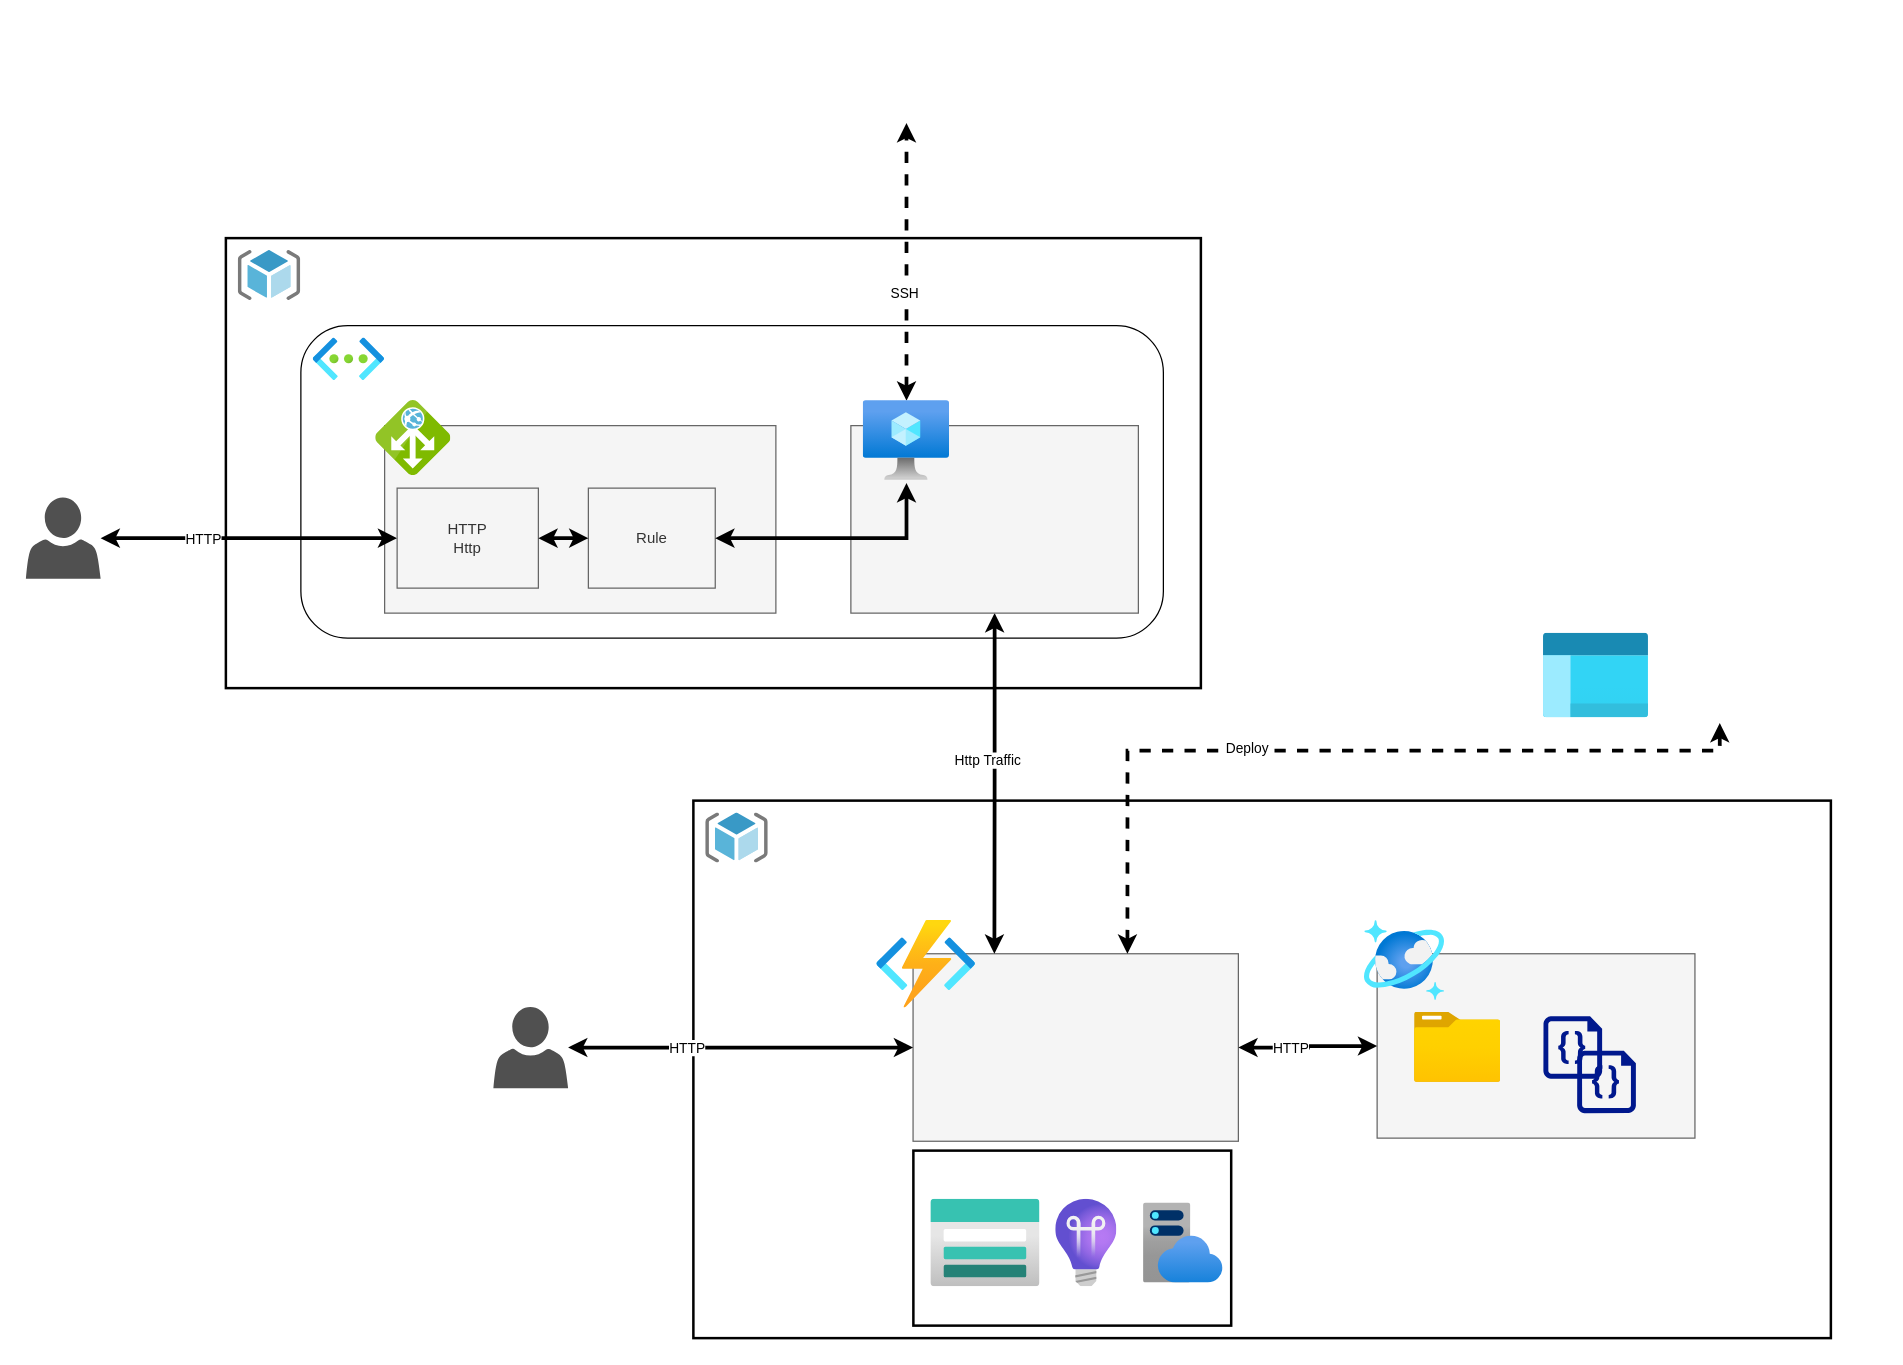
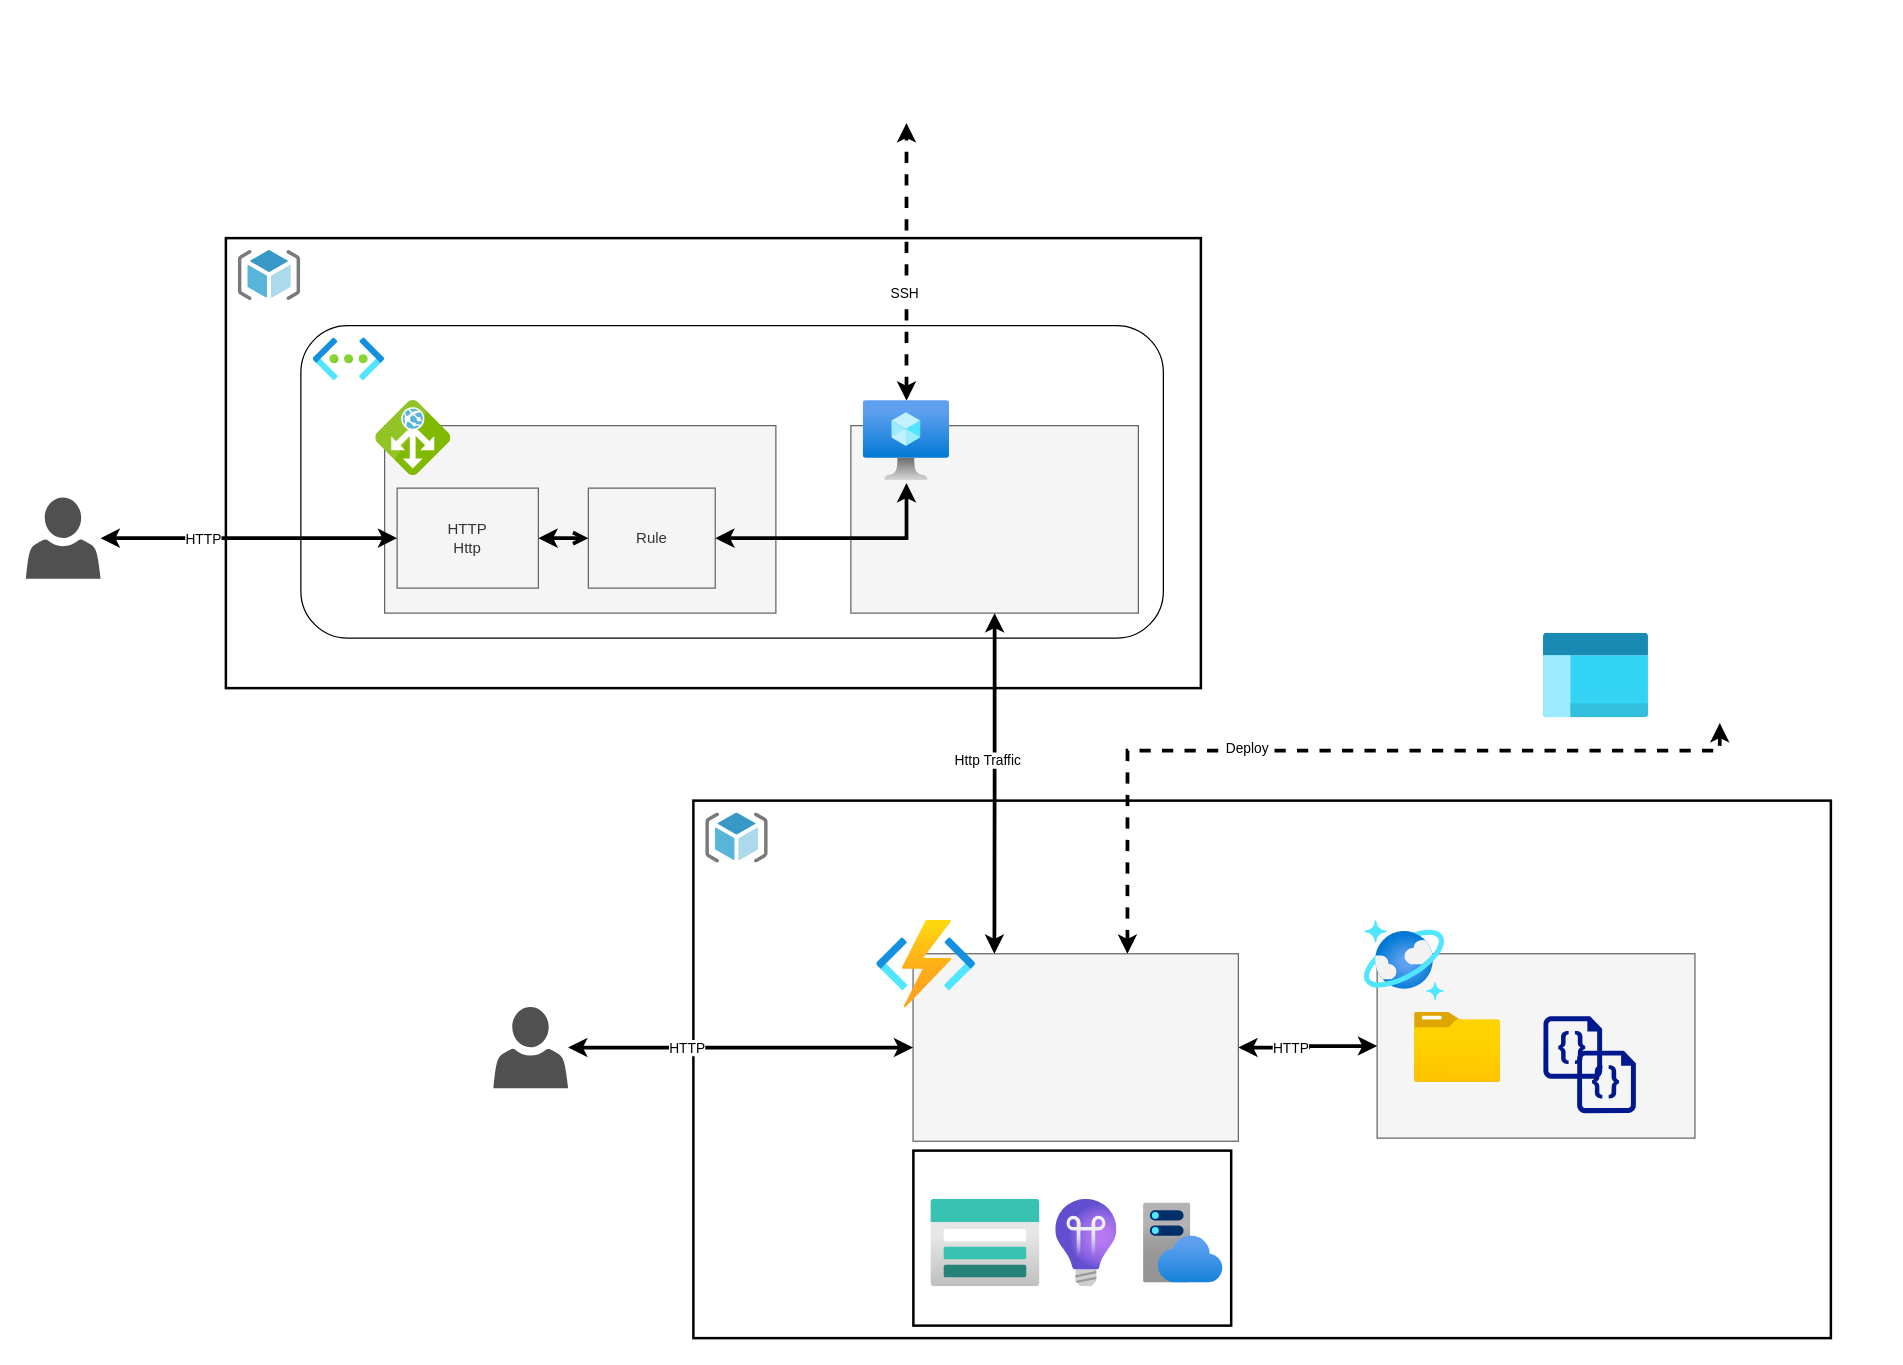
edge "HTTP Http" -- "Rule": arrowhead classic -> open
